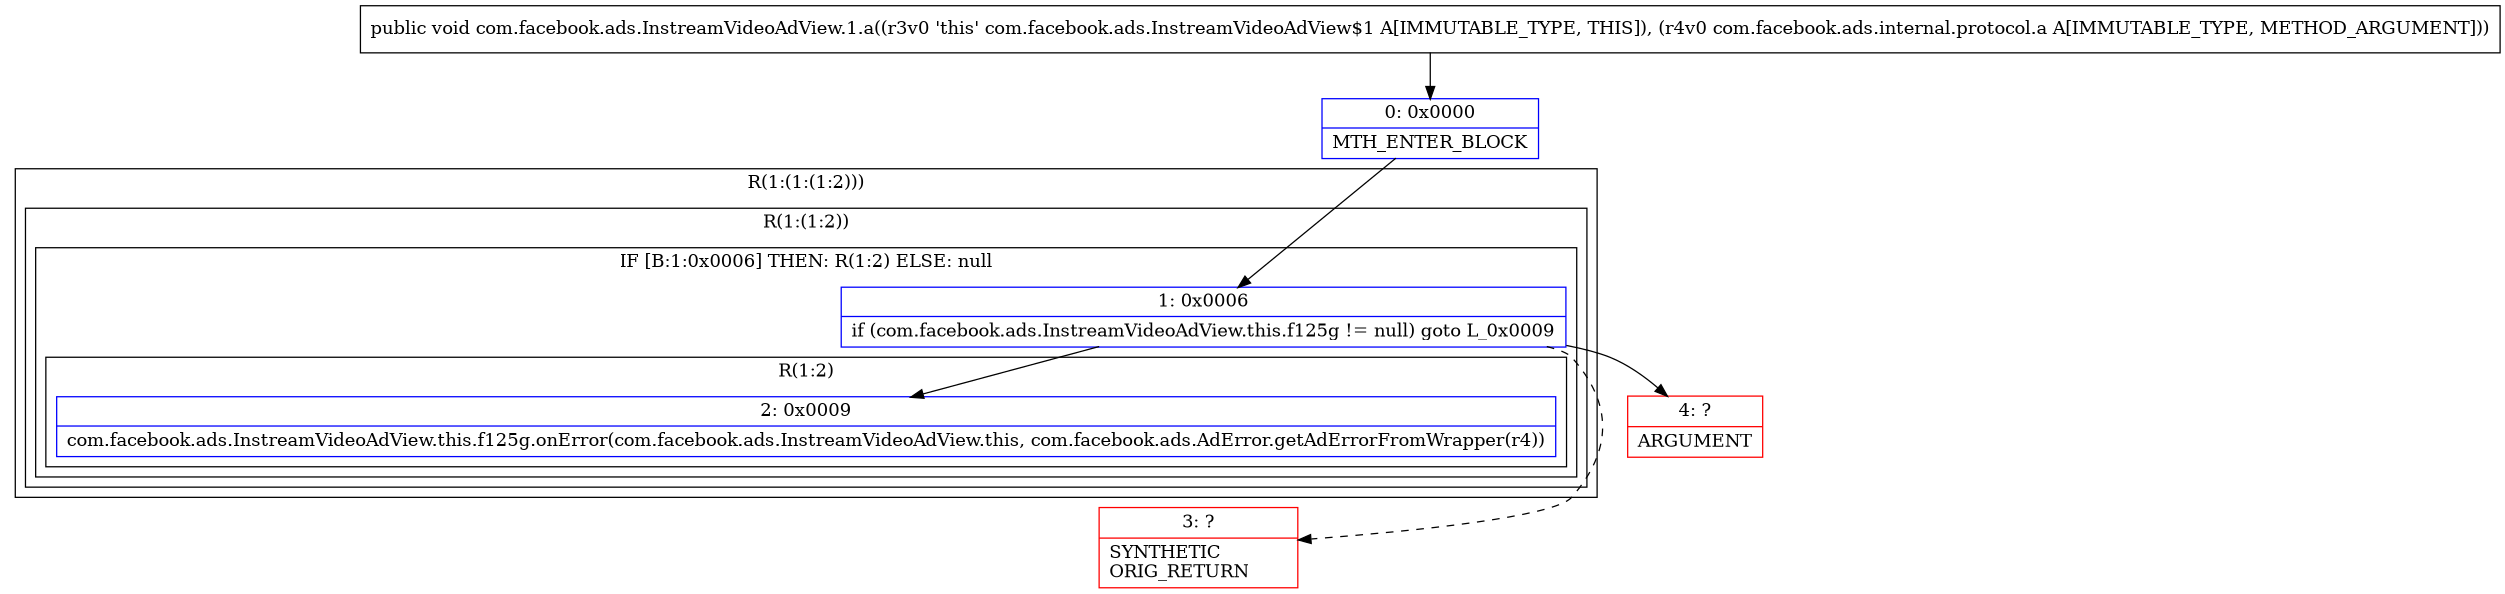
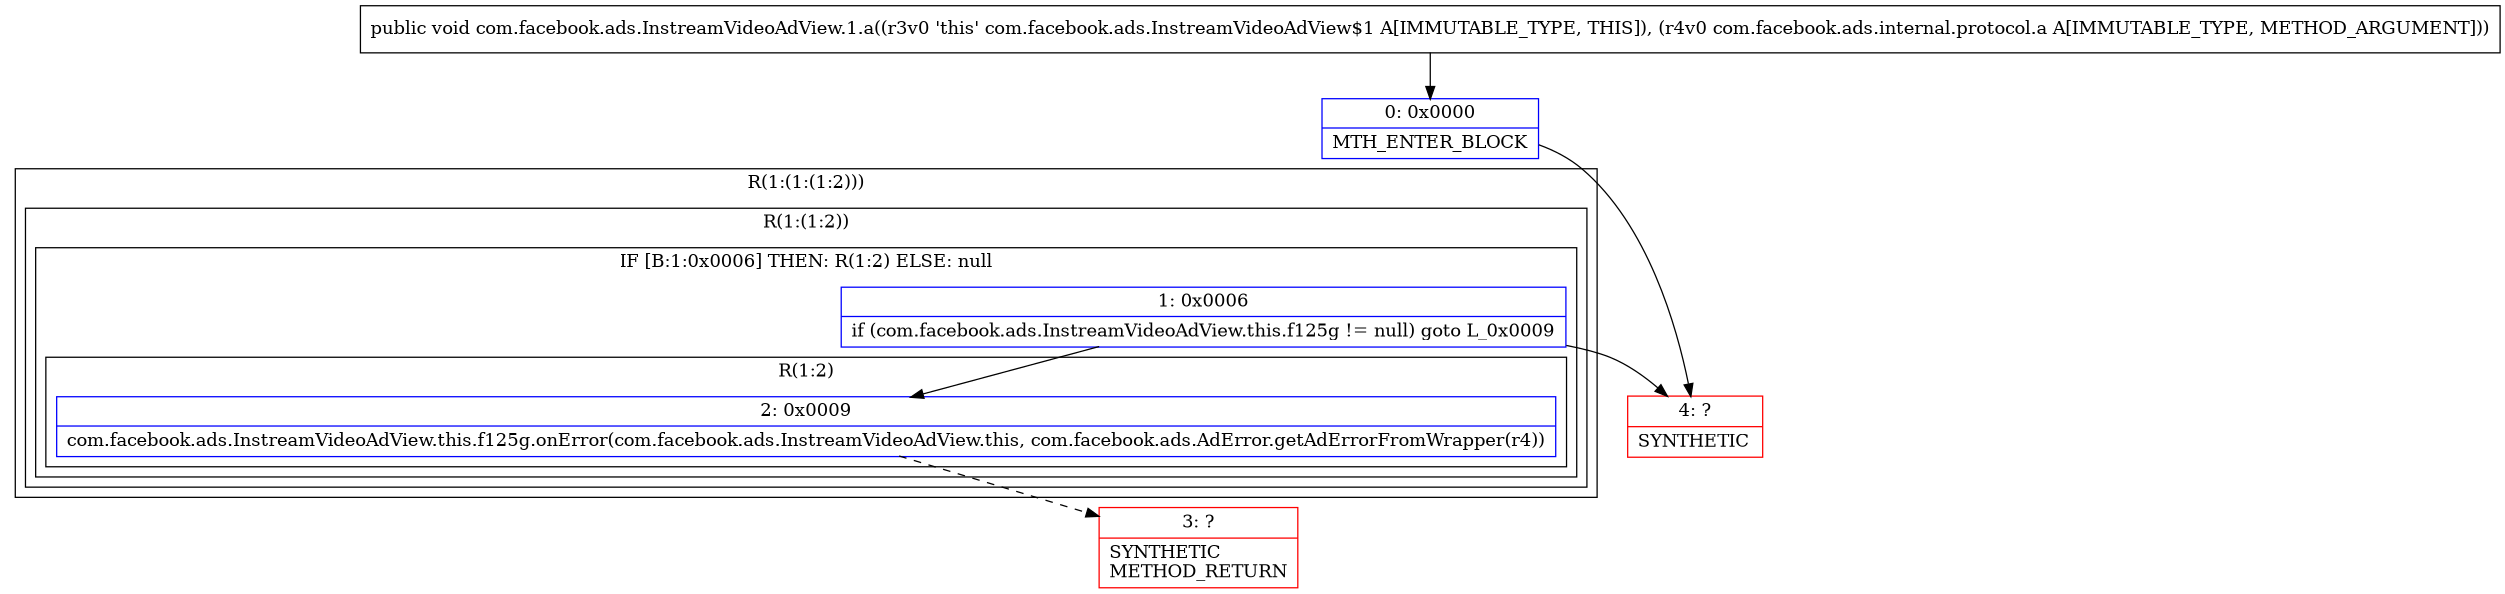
edge "0: 0x0000" -> "1: 0x0006": now "0: 0x0000" -> "4: ?"
node "4: ?": text "ARGUMENT" -> "SYNTHETIC"
edge "1: 0x0006" -> "3: ?": now "2: 0x0009" -> "3: ?"
node "3: ?": text "ORIG_RETURN" -> "METHOD_RETURN"
